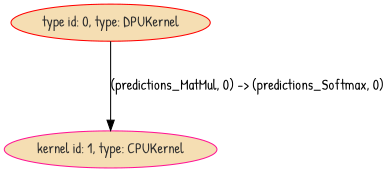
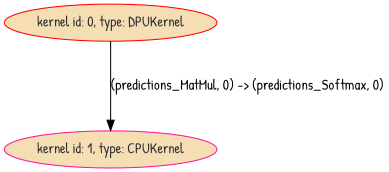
node "type id: 0, type: DPUKernel": label "type id: 0, type: DPUKernel" -> "kernel id: 0, type: DPUKernel"
